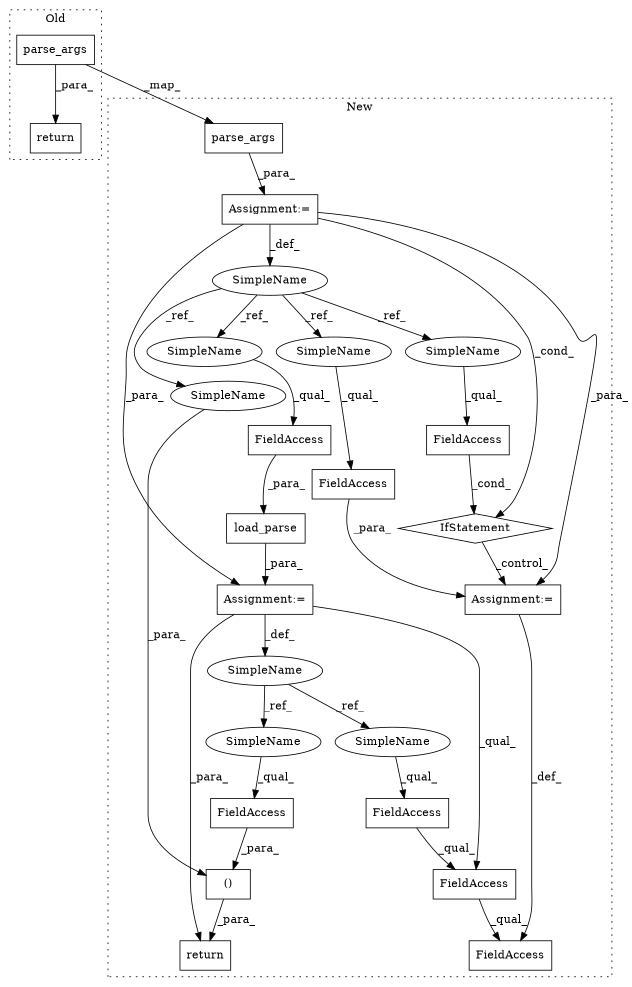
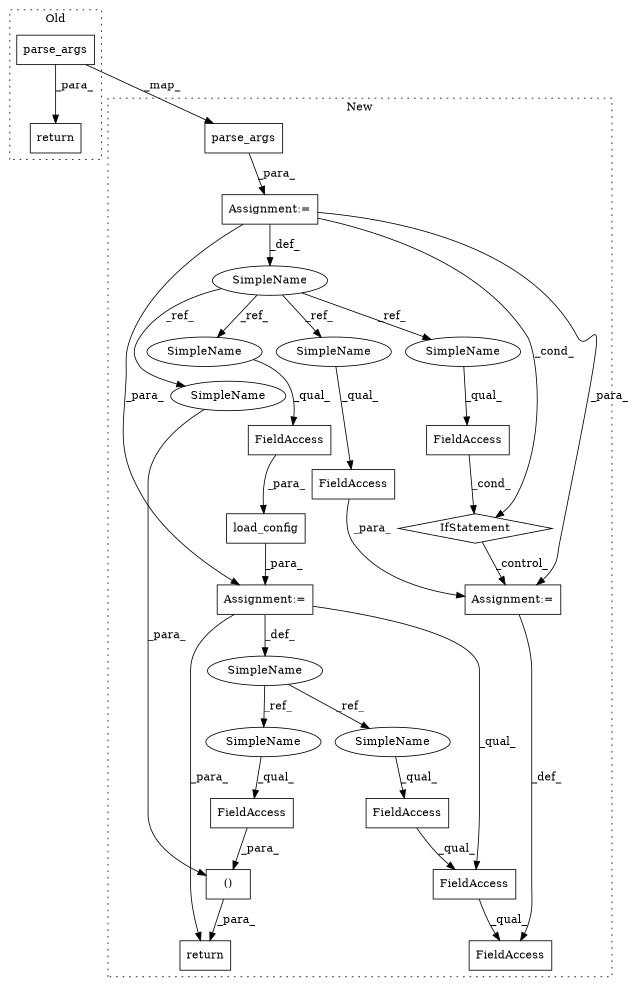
node "load_parse": label "load_parse" -> "load_config"
